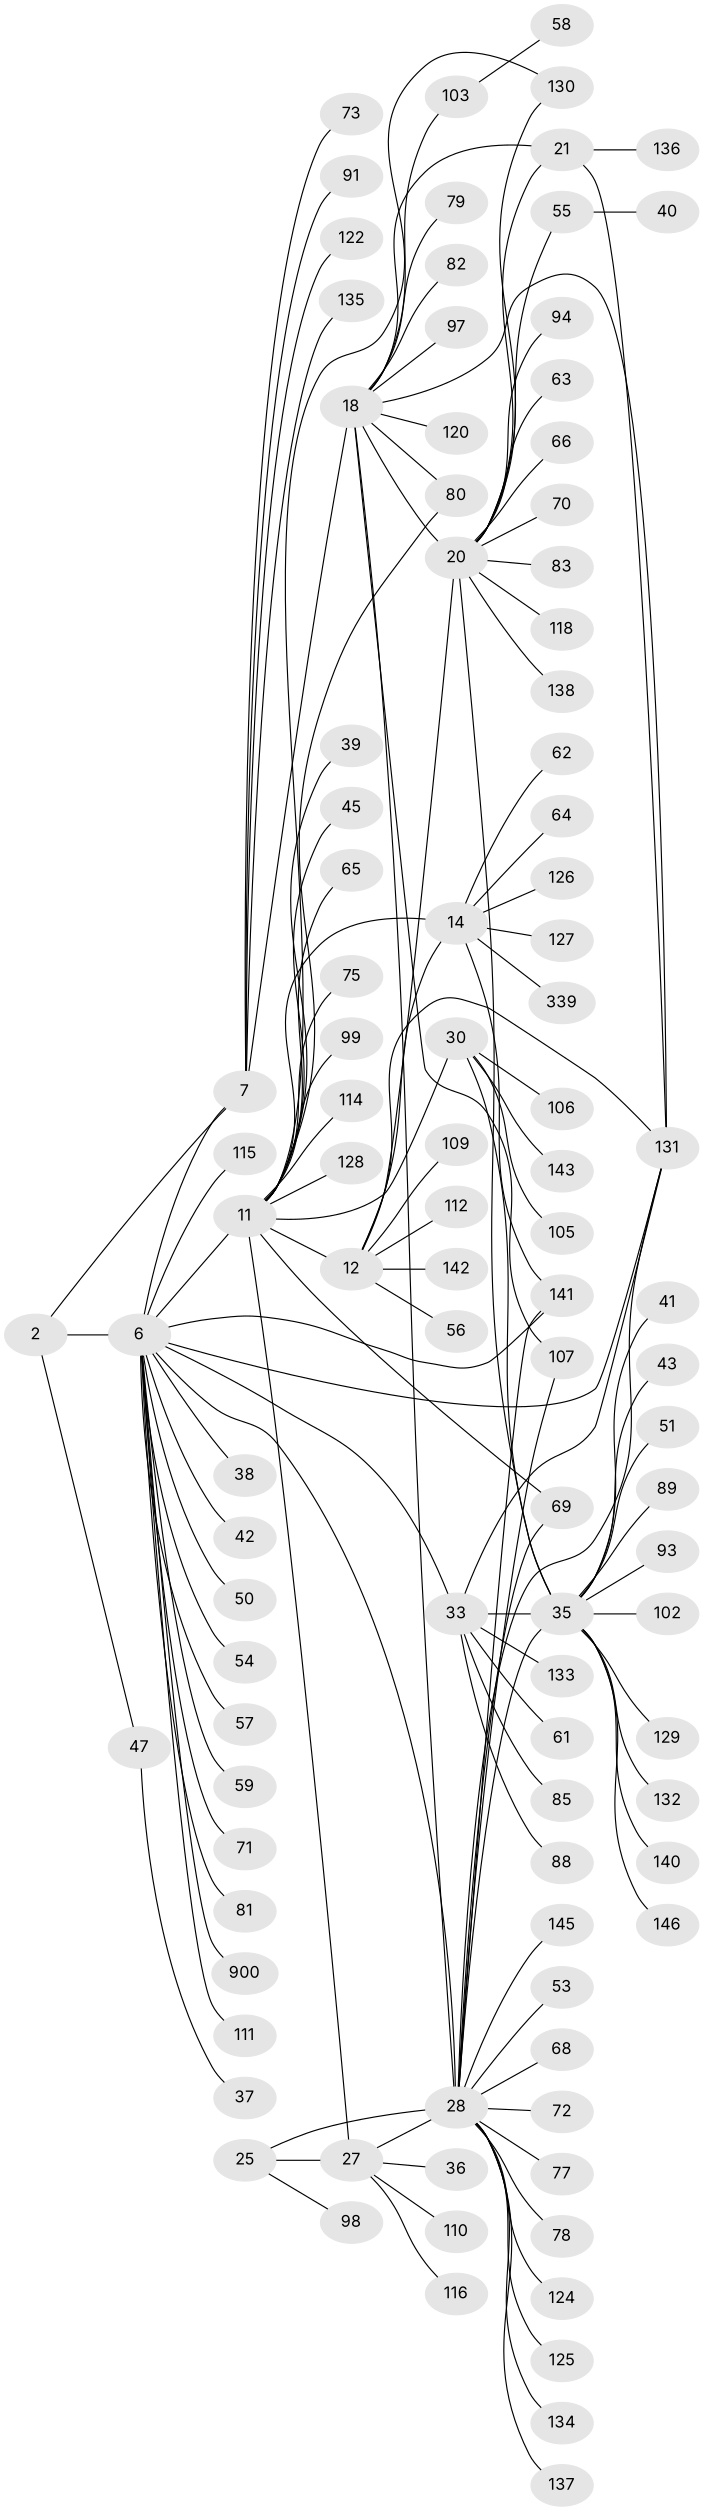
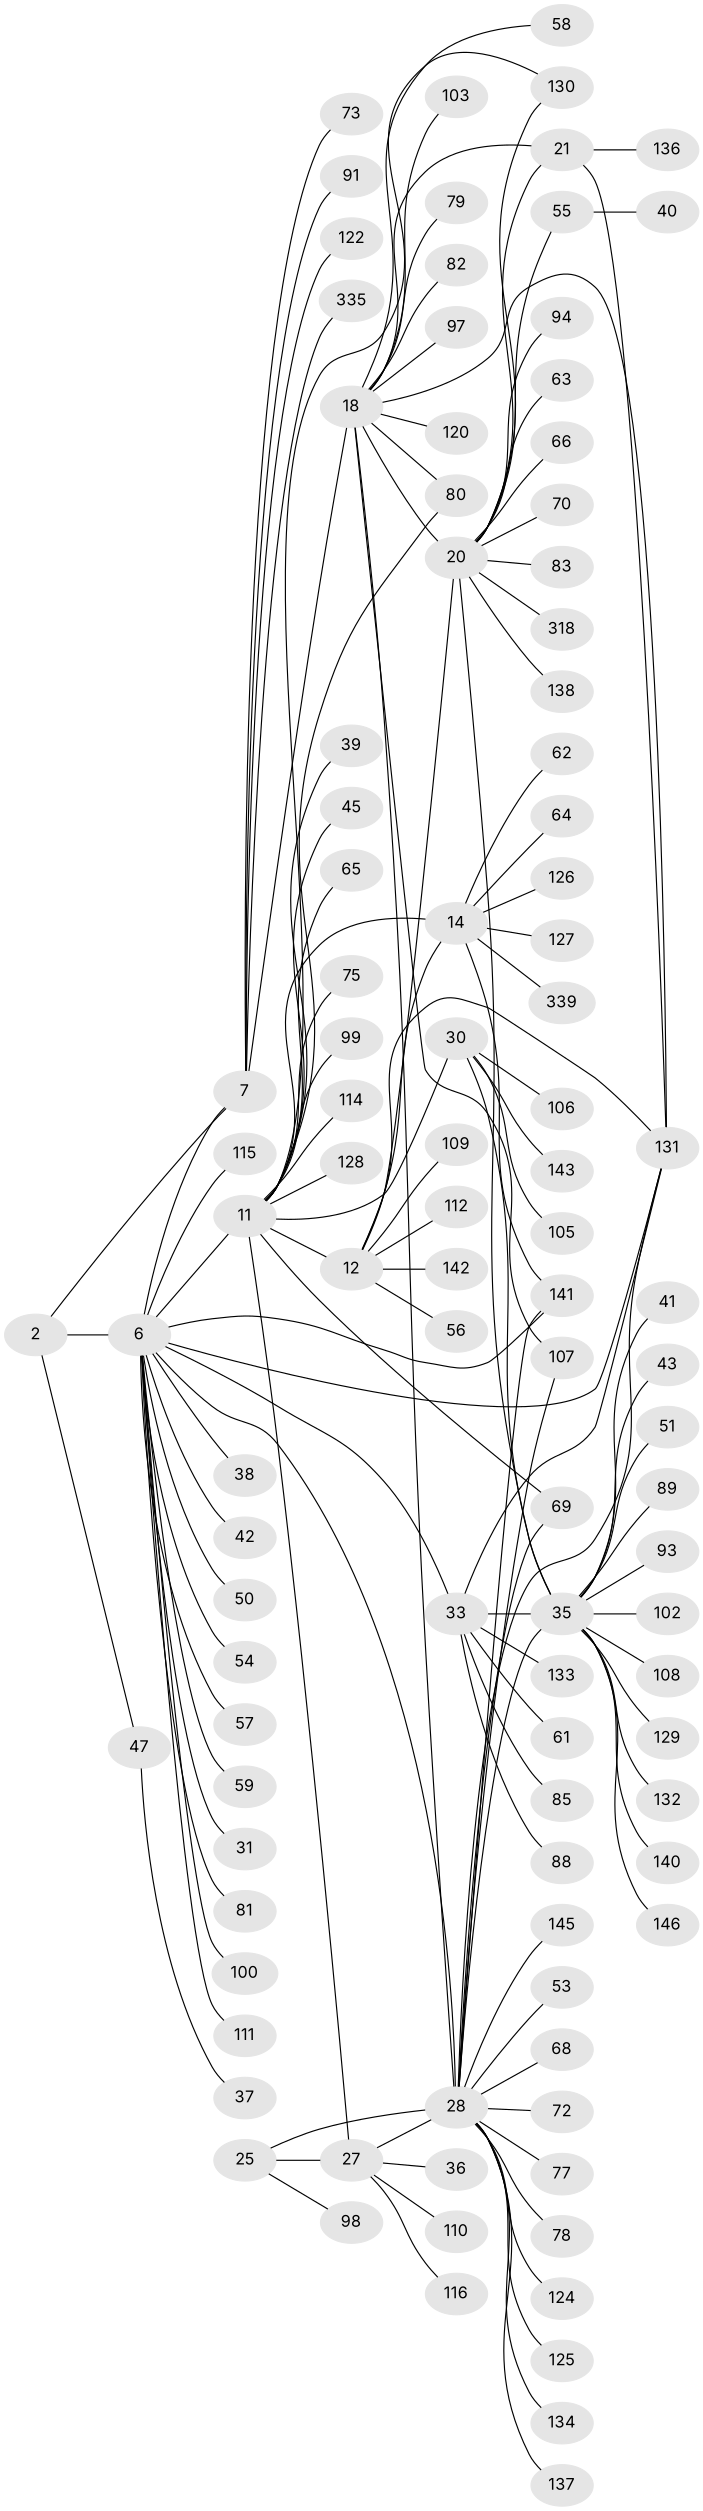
edge "58" -- "103": now "58" -- "18"
node "135": label "135" -> "335"
node "118": label "118" -> "318"
node "108": added
node "71": label "71" -> "31"
node "900": label "900" -> "100"
